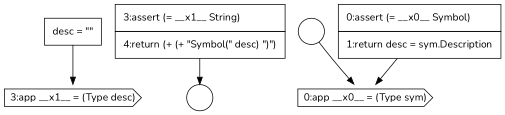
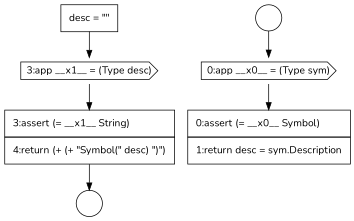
edge "0:assert (= __x0__ Symbol)" -> "0:app __x0__ = (Type sym)": reversed
edge "3:app __x1__ = (Type desc)" -> "3:assert (= __x1__ String)": added
